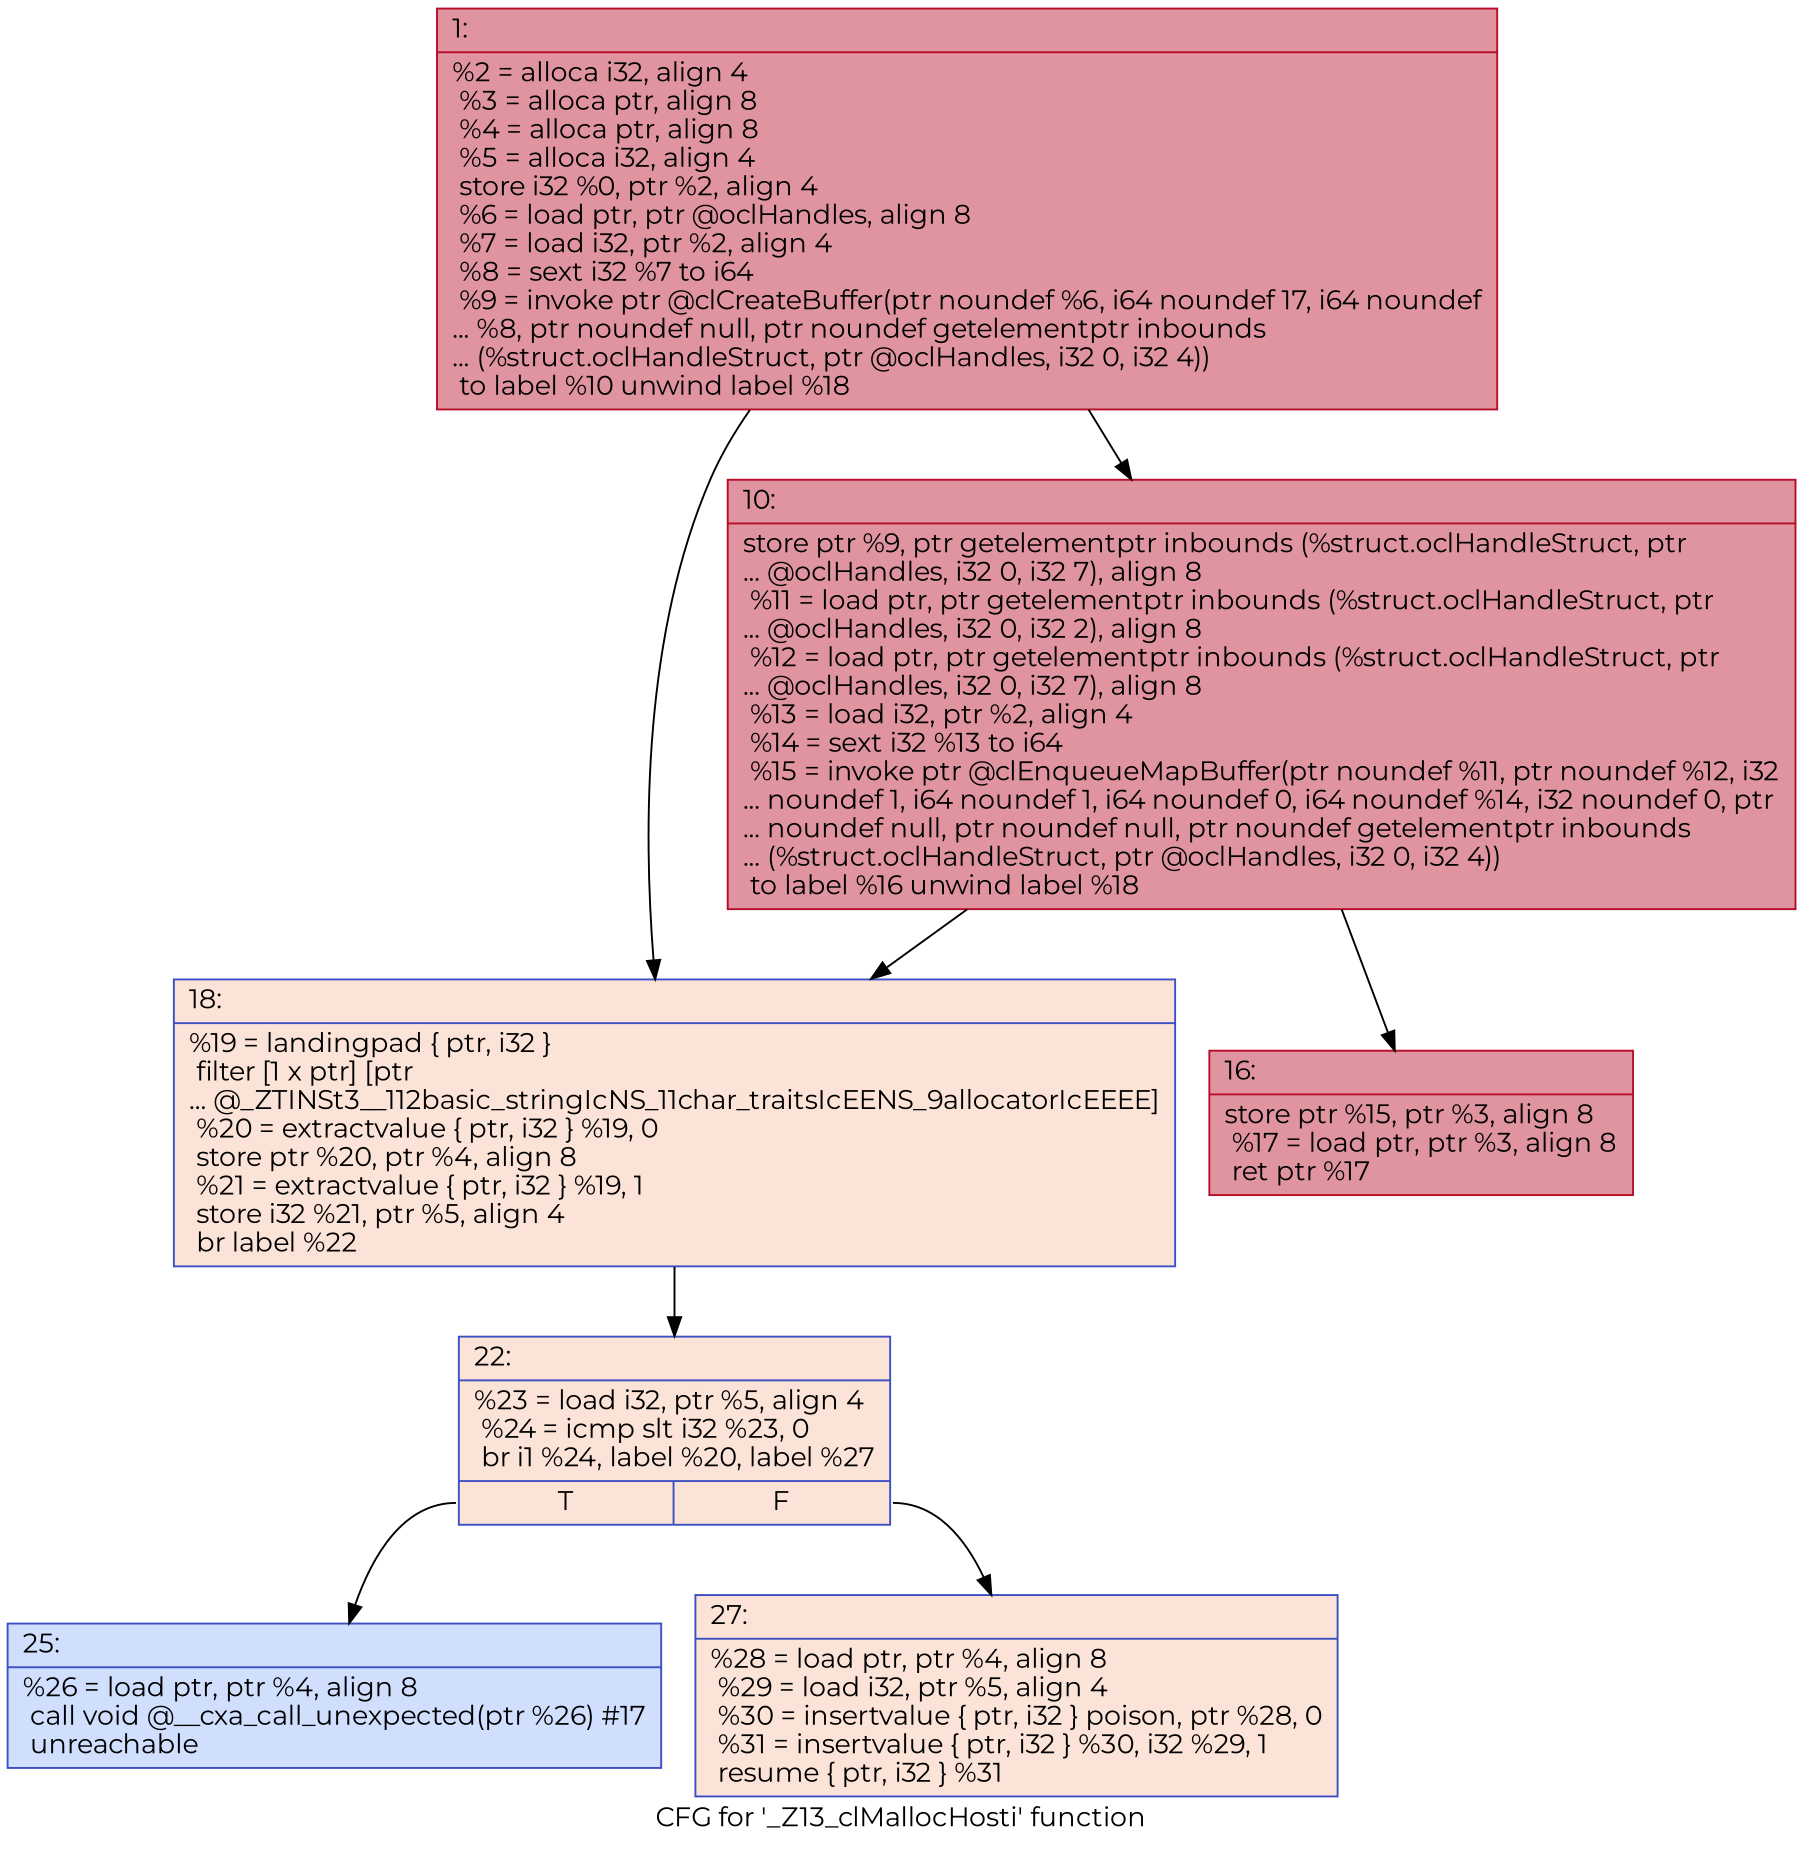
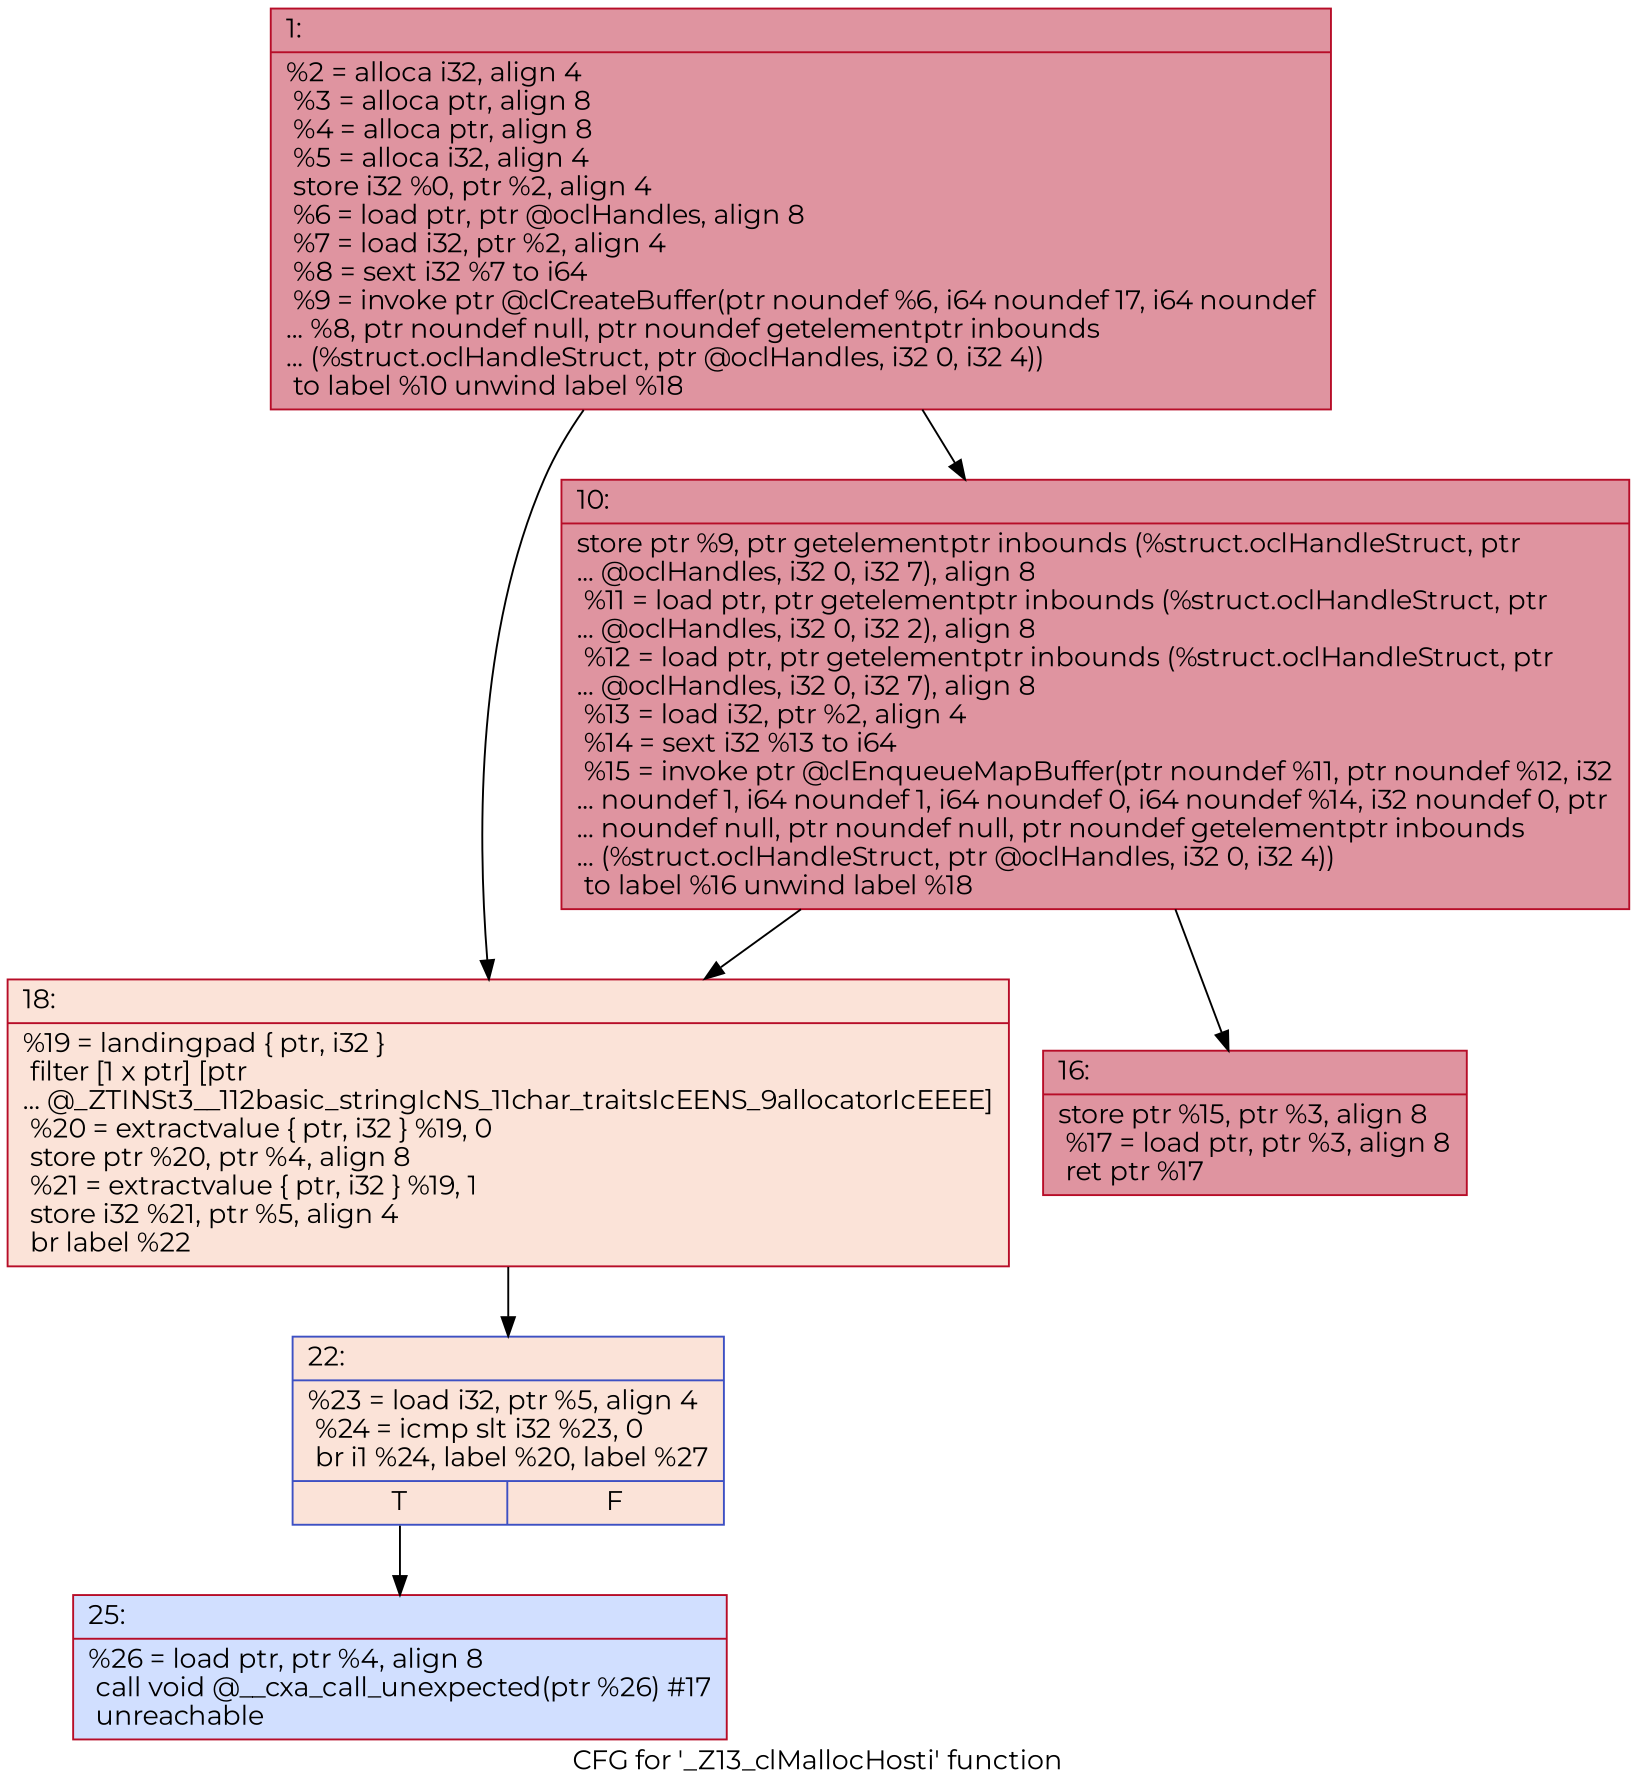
node "18:": color #3d50c3ff -> #b70d28ff
node "25:": color #3d50c3ff -> #b70d28ff
node "27:": removed
